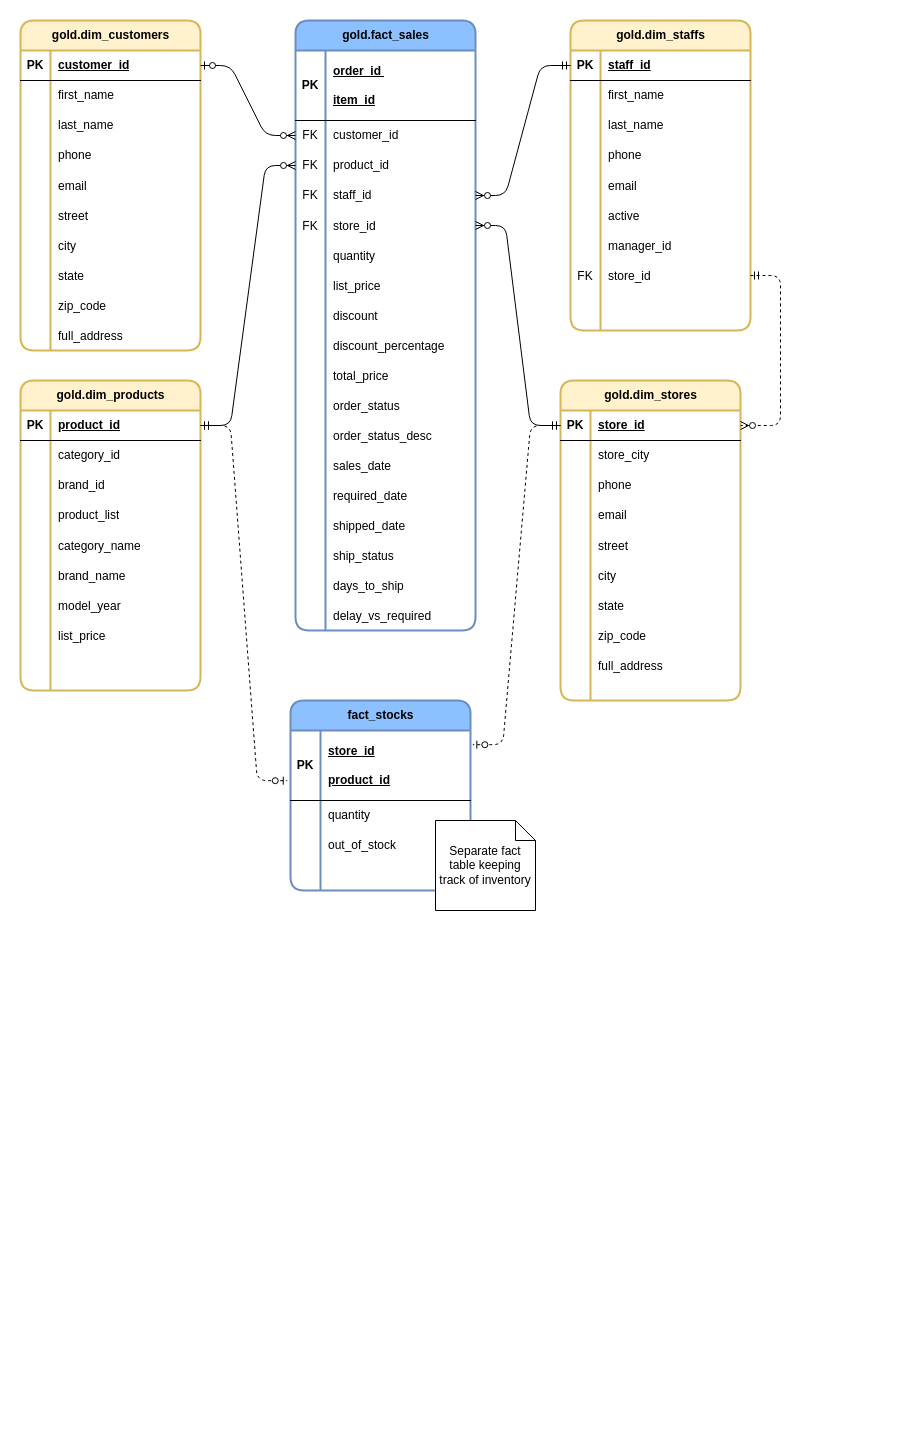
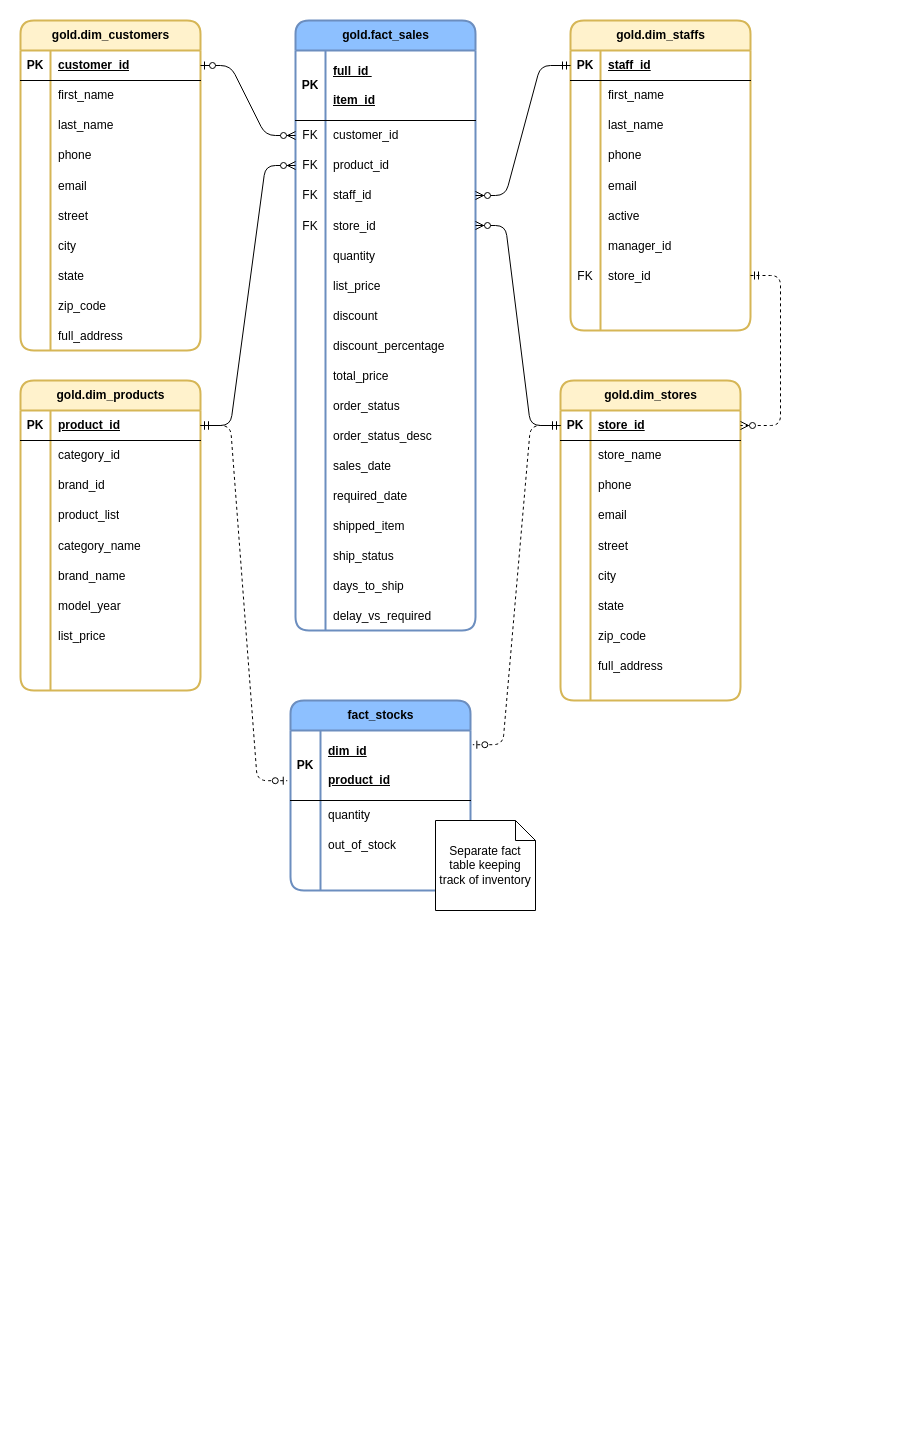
node "order_id item_id": label "order_id item_id" -> "full_id item_id"
node "store_city": label "store_city" -> "store_name"
node "shipped_date": label "shipped_date" -> "shipped_item"
node "store_id product_id": label "store_id product_id" -> "dim_id product_id"
